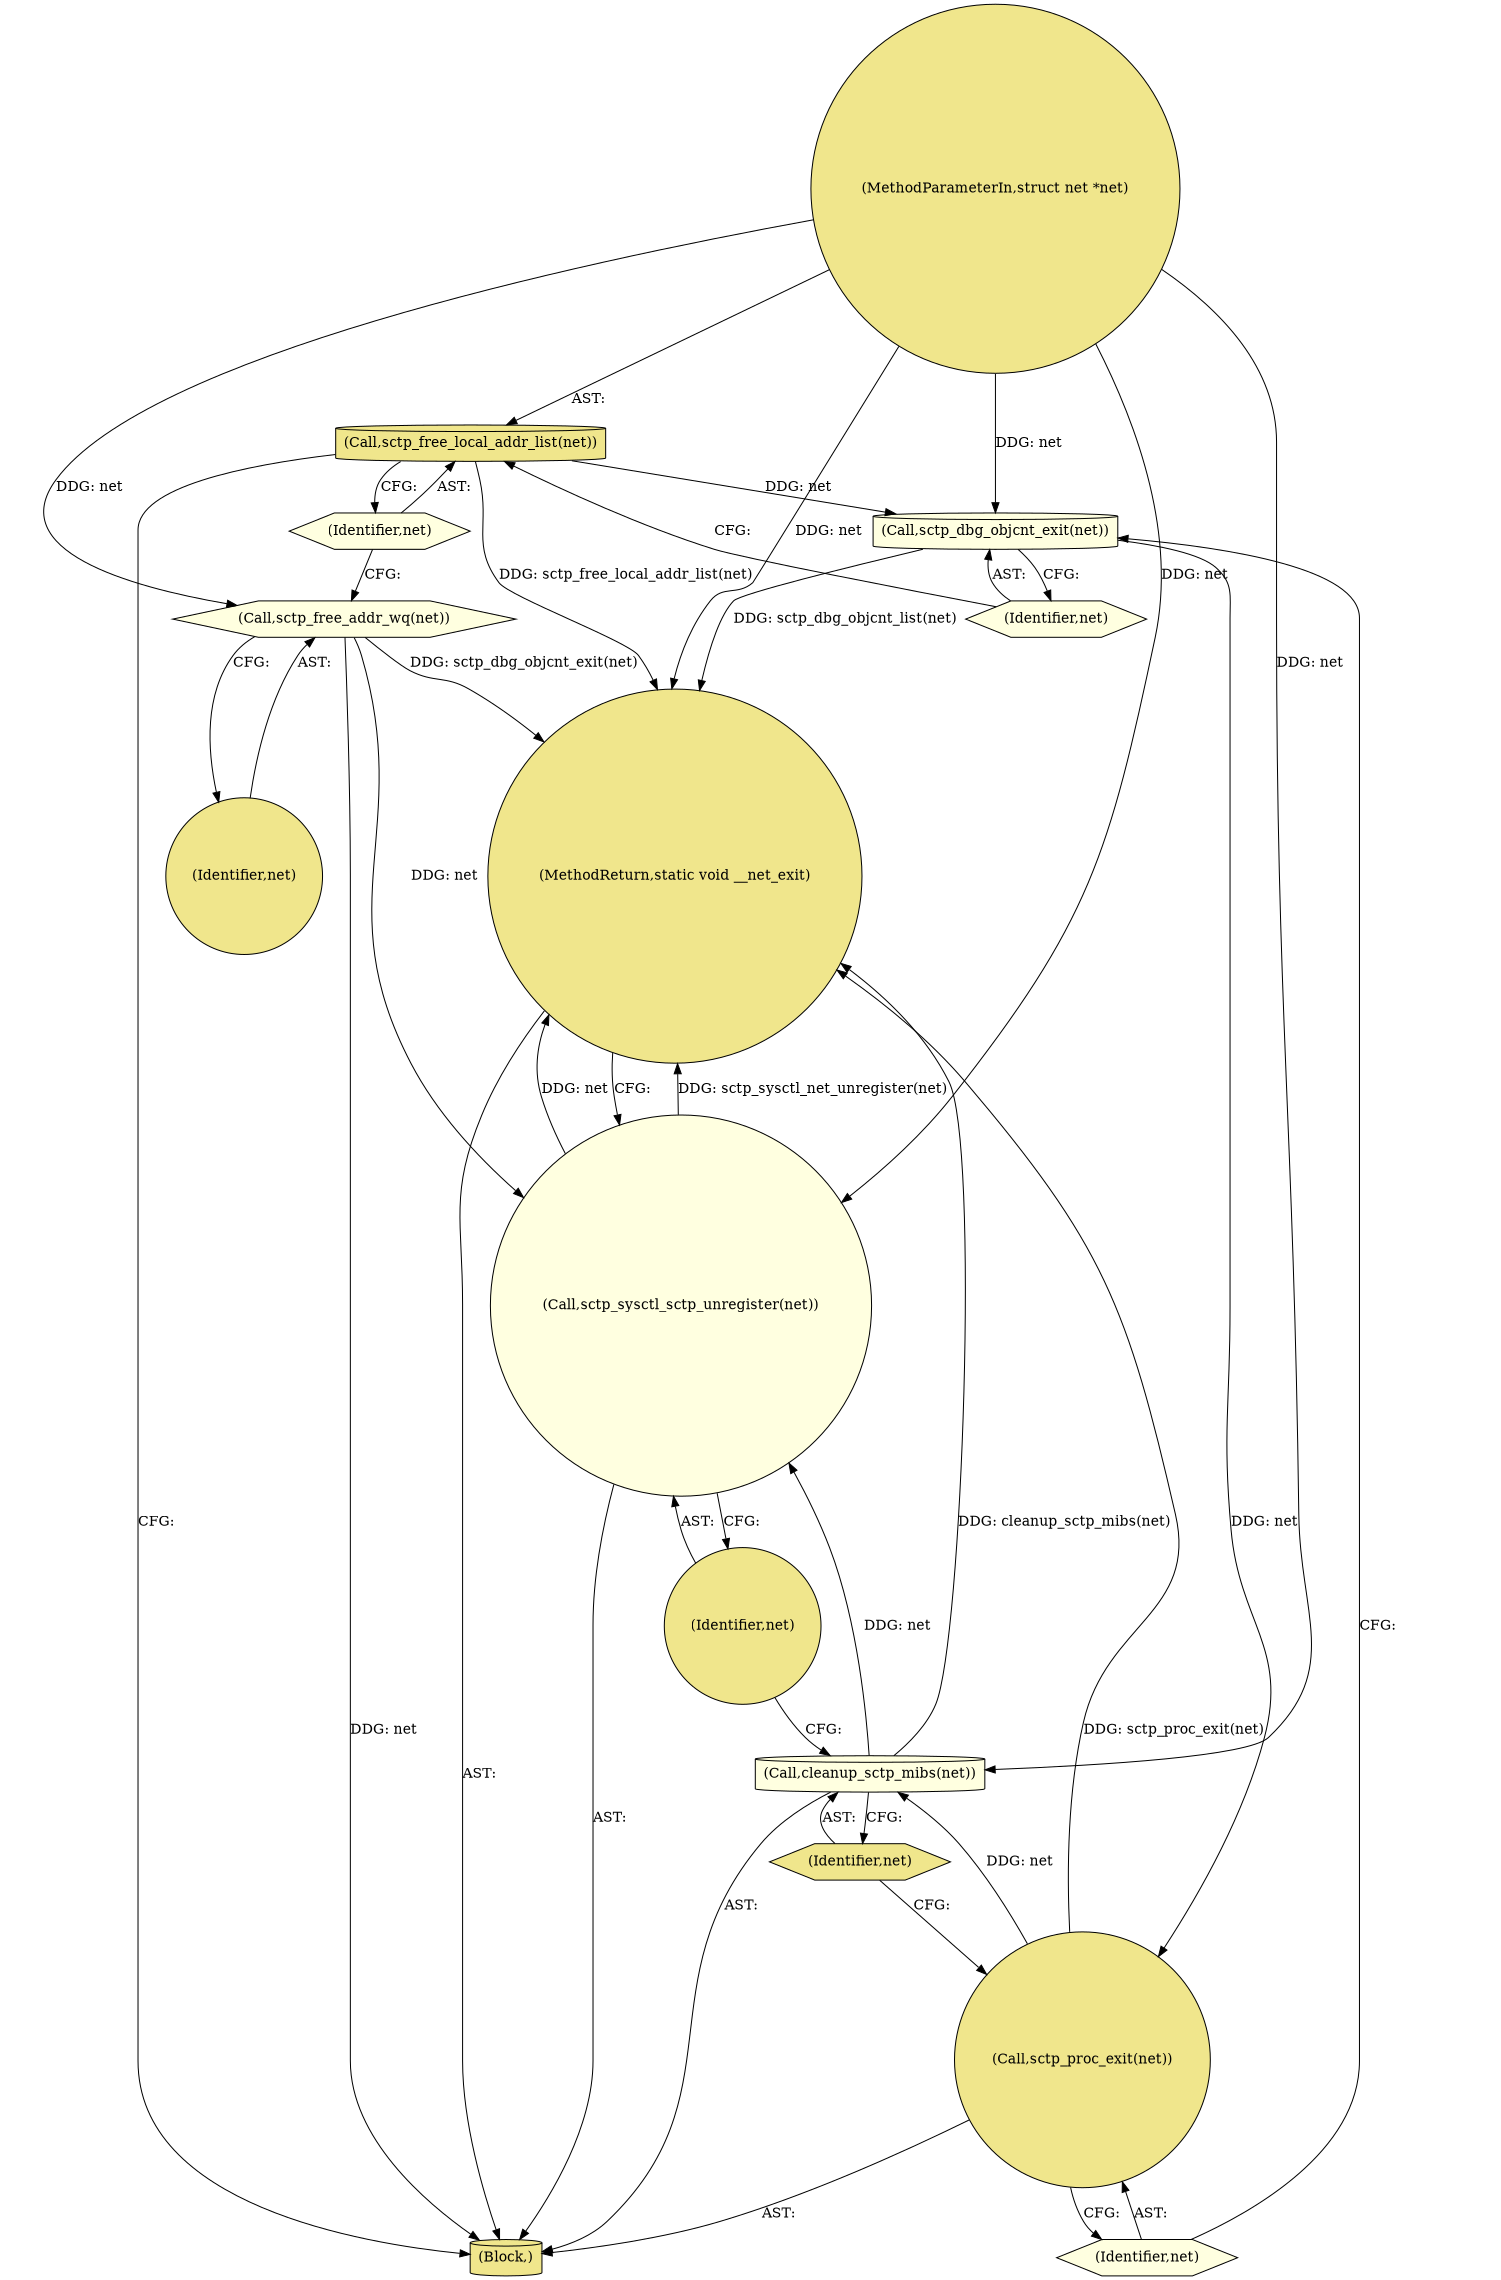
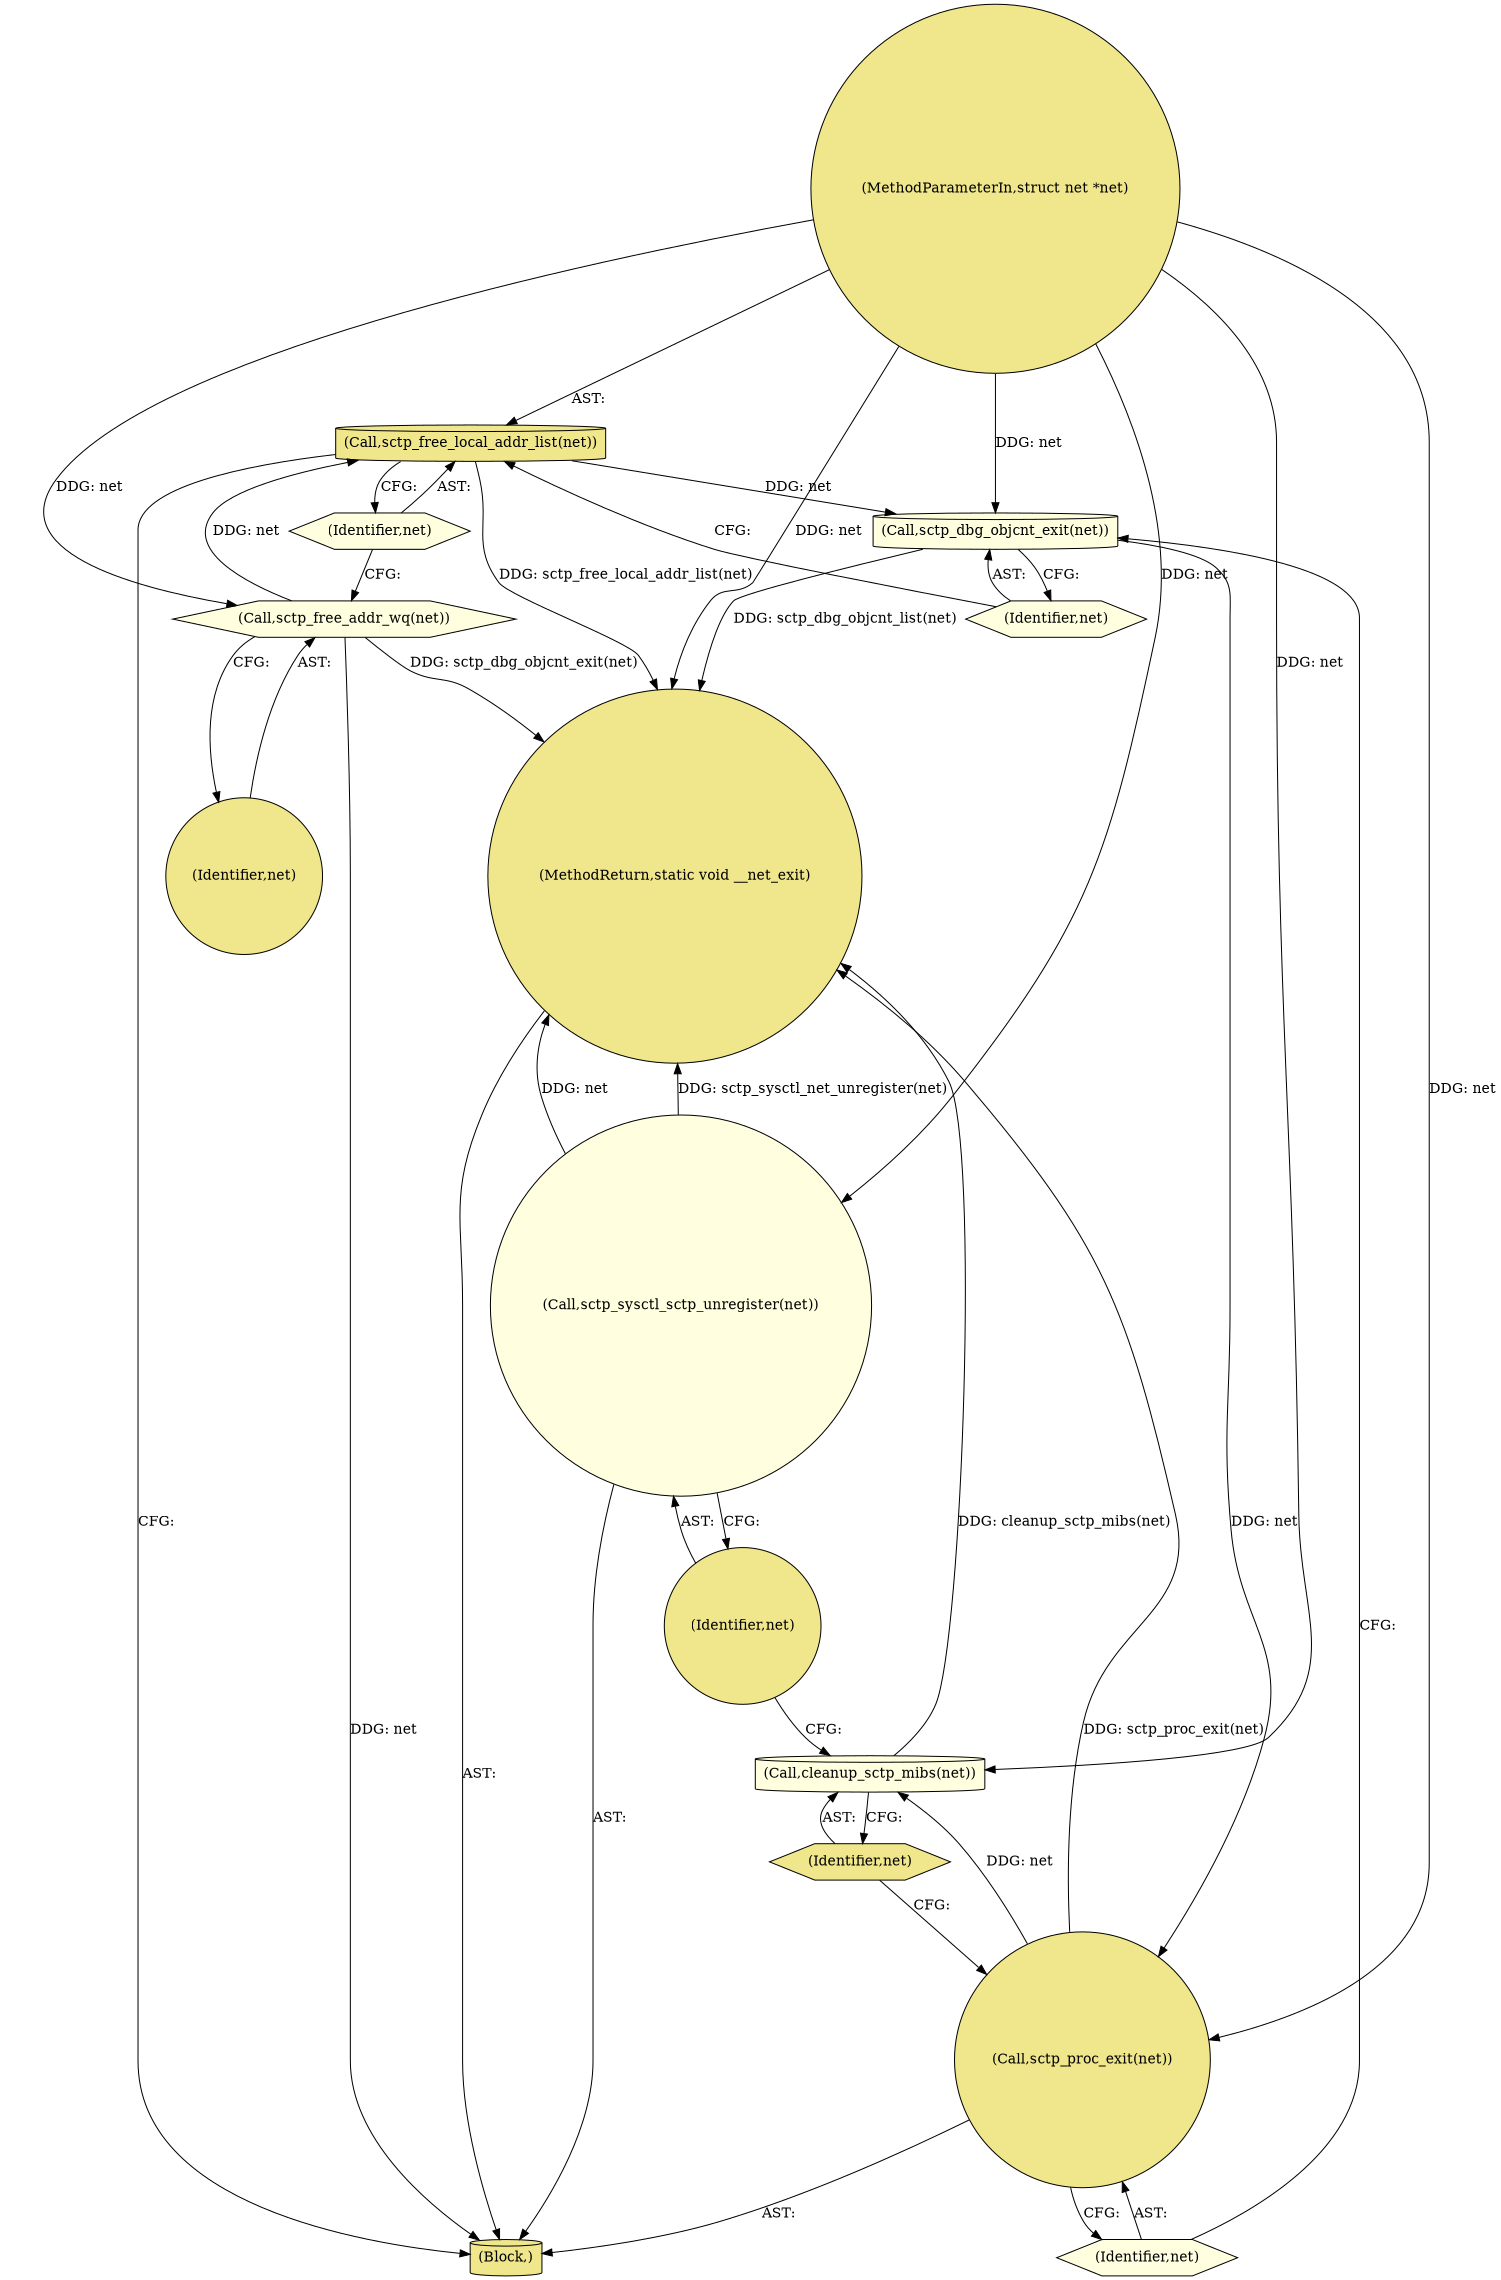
edge "(Call,sctp_free_addr_wq(net))" -> "(Call,sctp_sysctl_sctp_unregister(net))": now "(Call,sctp_free_addr_wq(net))" -> "(Call,sctp_free_local_addr_list(net))"
edge "(MethodReturn,static void __net_exit)" -> "(Call,sctp_sysctl_sctp_unregister(net))": removed, label "CFG:"
edge "(MethodParameterIn,struct net *net)" -> "(Call,sctp_proc_exit(net))": added, label "DDG: net"
edge "(Call,cleanup_sctp_mibs(net))" -> "(Call,sctp_sysctl_sctp_unregister(net))": removed, label "DDG: net"
edge "(Call,cleanup_sctp_mibs(net))" -> "(Block,)": removed, label "AST:"
